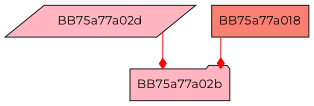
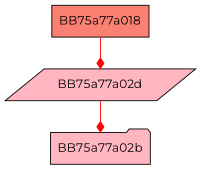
edge "BB75a77a018" -> "BB75a77a02b": now "BB75a77a018" -> "BB75a77a02d"
